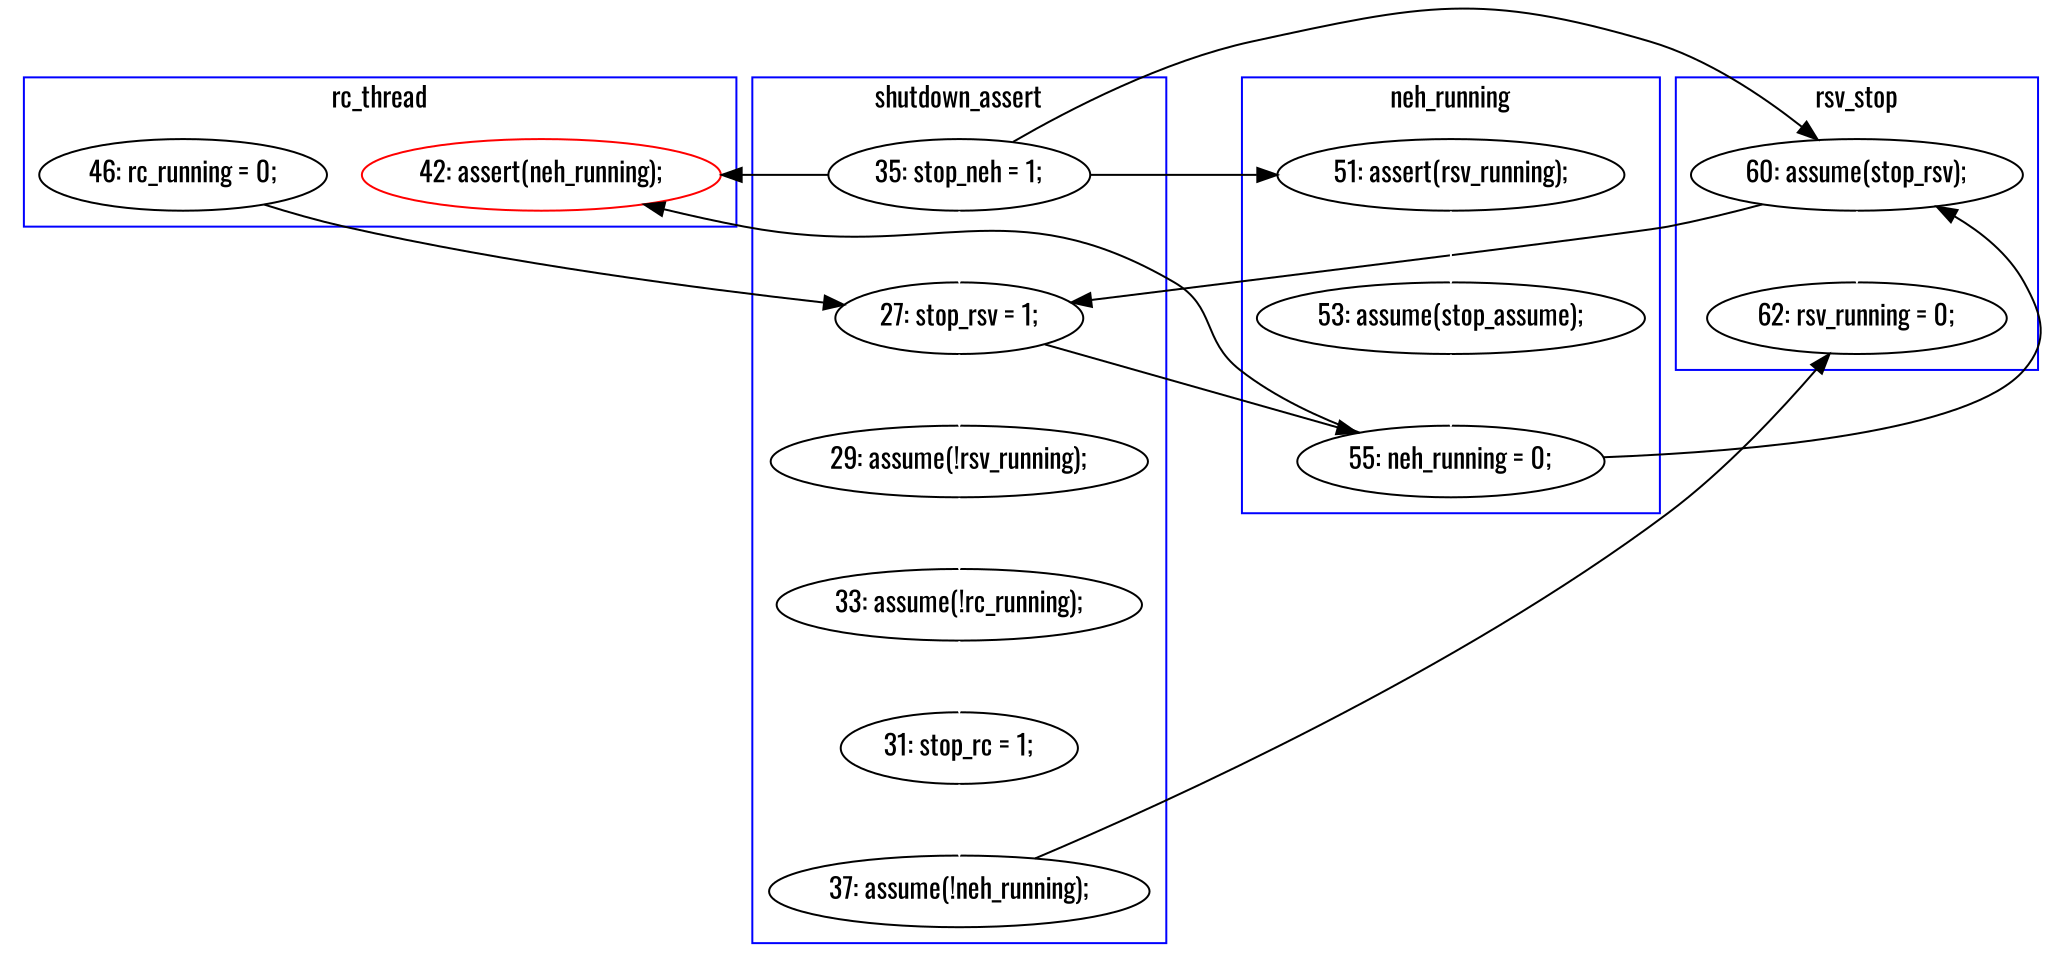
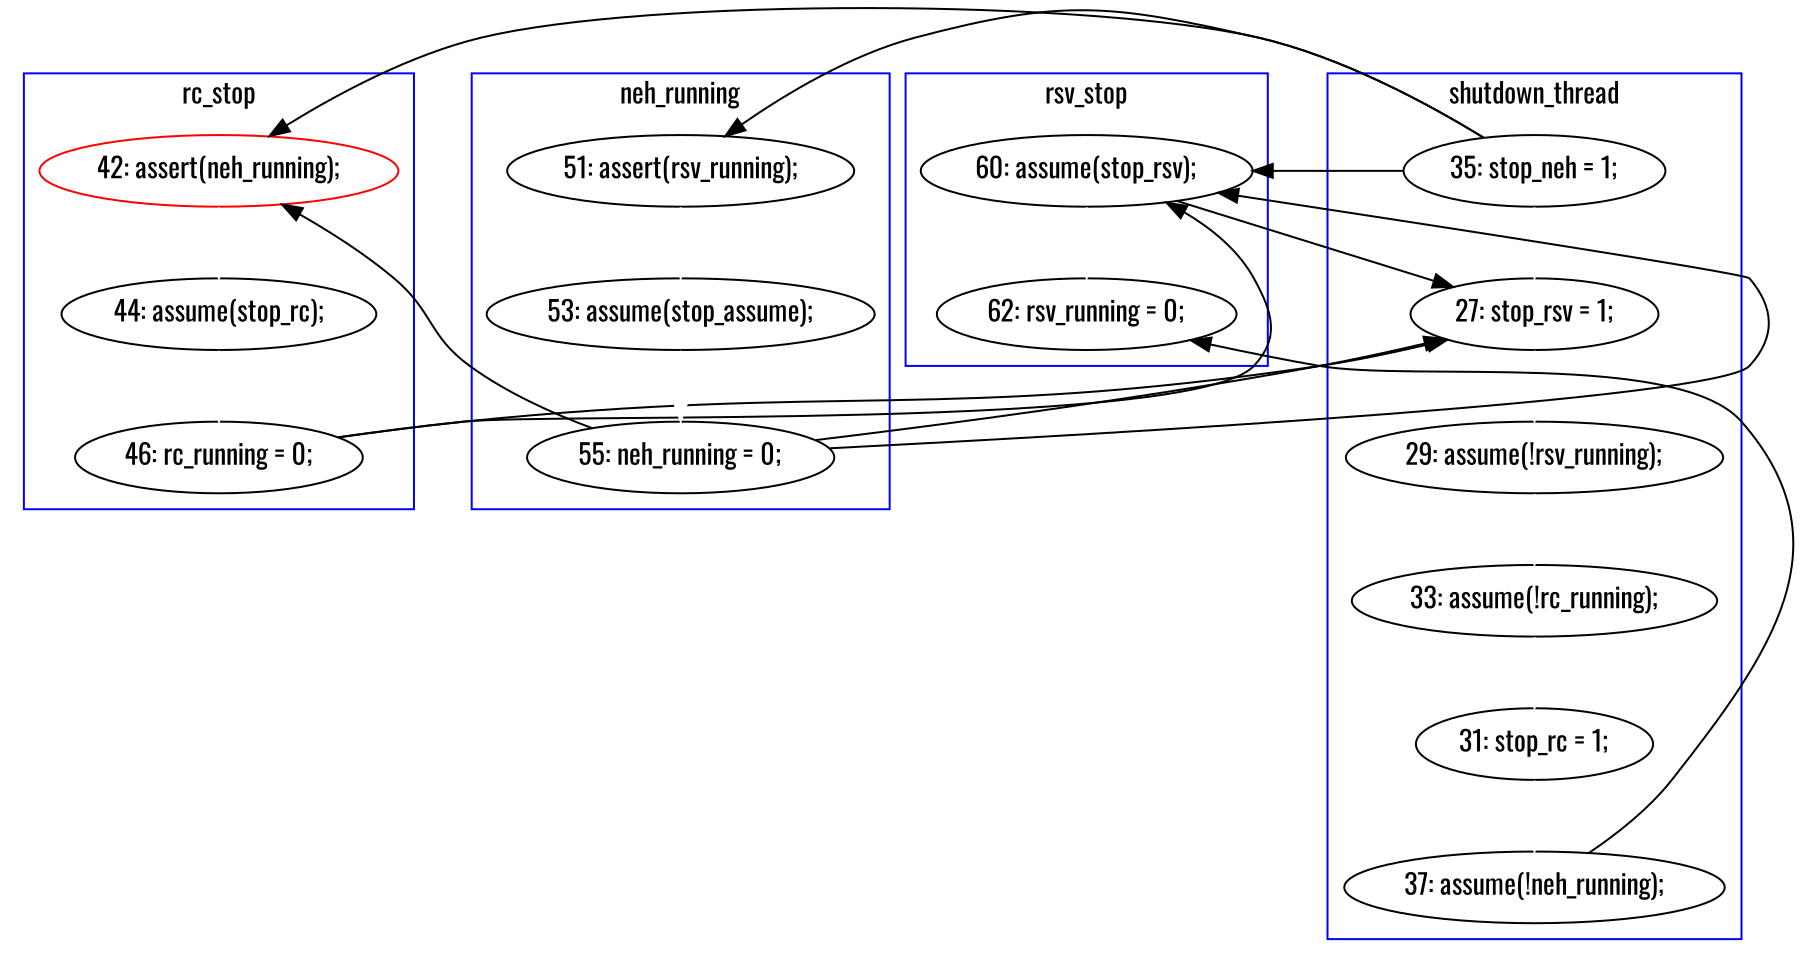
cluster "rc_thread": label "rc_thread" -> "rc_stop"
cluster "shutdown_assert": label "shutdown_assert" -> "shutdown_thread"
node "44: assume(stop_rc);": added
edge "27: stop_rsv = 1;" -> "55: neh_running = 0;": reversed
edge "46: rc_running = 0;" -> "60: assume(stop_rsv);": added
